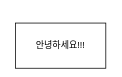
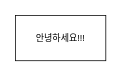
node "안녕하세요!!!": moved (60, 45) -> (60, 38)
